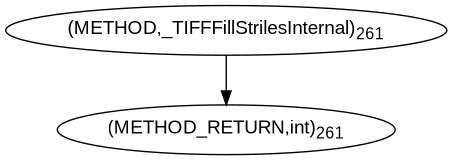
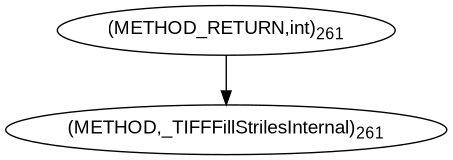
edge "(METHOD,_TIFFFillStrilesInternal)" -> "(METHOD_RETURN,int)": reversed
